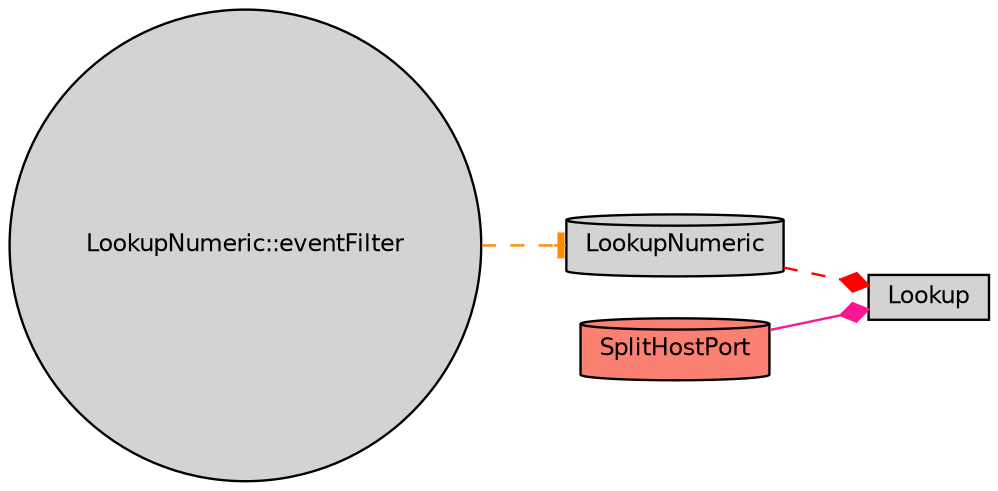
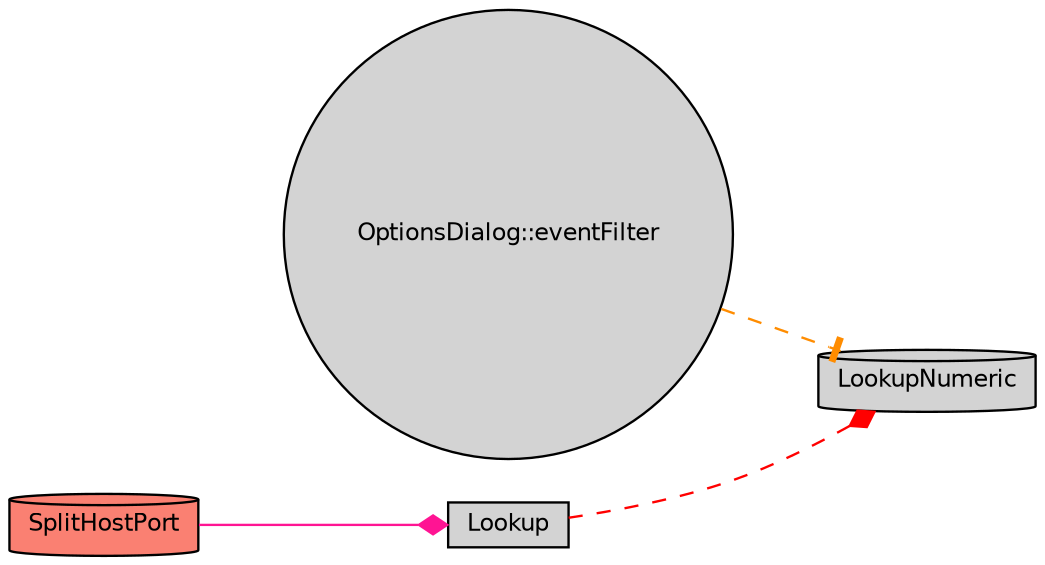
node "LookupNumeric::eventFilter": label "LookupNumeric::eventFilter" -> "OptionsDialog::eventFilter"
edge "LookupNumeric" -> "Lookup": reversed
